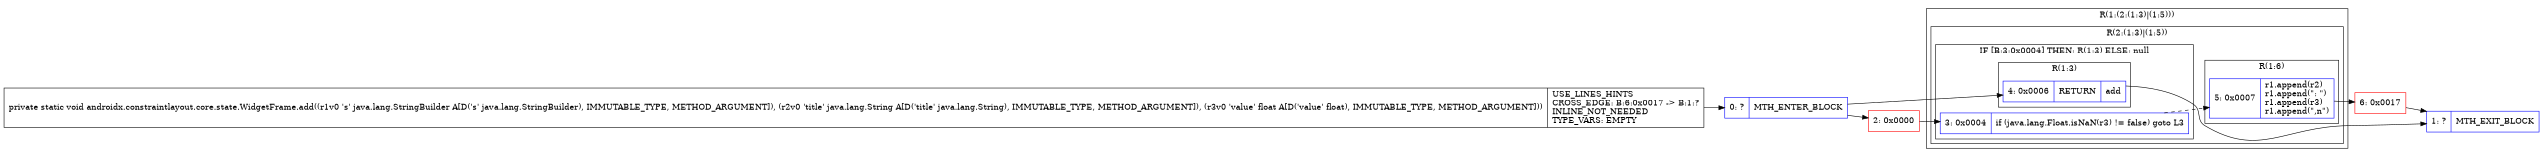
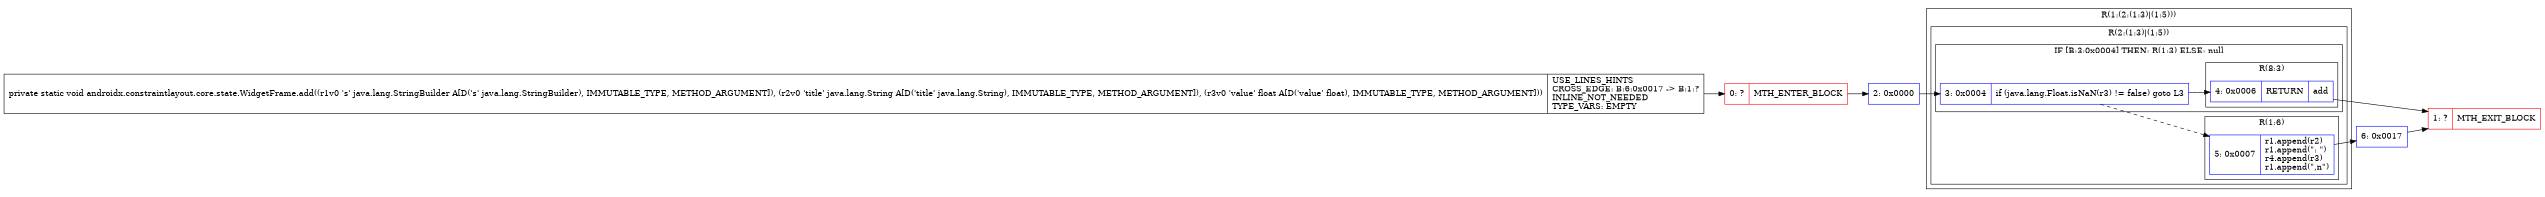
cluster "R(1:3)": label "R(1:3)" -> "R(8:3)"
edge "0: ?" -> "4: 0x0006": now "3: 0x0004" -> "4: 0x0006"
node "5: 0x0007": text "r1.append(r3)" -> "r4.append(r3)"
node "6: 0x0017": color red -> blue
node "0: ?": color blue -> red
node "2: 0x0000": color red -> blue
node "1: ?": color blue -> red
